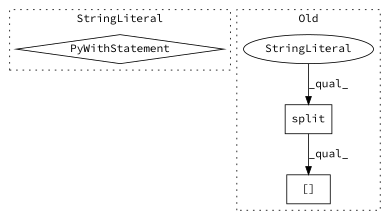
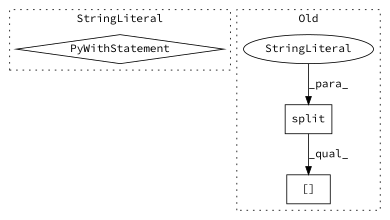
edge "StringLiteral" -> "split": label "_qual_" -> "_para_"
